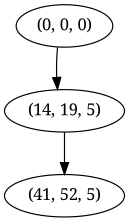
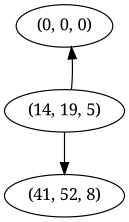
edge "(0, 0, 0)" -> "(14, 19, 5)": reversed
node "(41, 52, 5)": label "(41, 52, 5)" -> "(41, 52, 8)"
